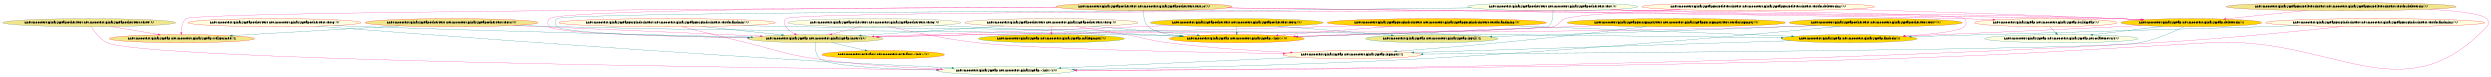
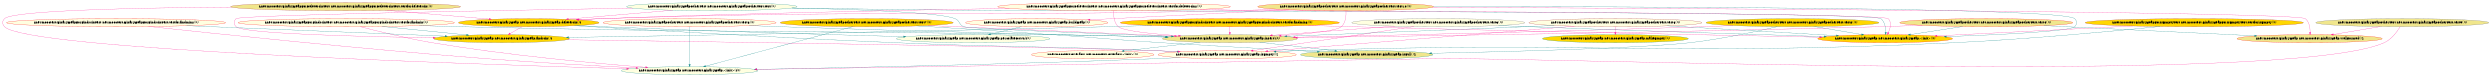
edge "Lnet/mooctest/BinaryHeap net.mooctest.BinaryHeap.findMin()I" -> "Lnet/mooctest/BinaryHeap net.mooctest.BinaryHeap.isEmpty()Z": color teal -> deeppink
node "Lnet/mooctest/Overflow net.mooctest.Overflow.<init>()V": fillcolor gold -> lightyellow
edge "Lnet/mooctest/BinaryHeap net.mooctest.BinaryHeap.insert(I)V" -> "Lnet/mooctest/BinaryHeap net.mooctest.BinaryHeap.<init>(I)V": now "Lnet/mooctest/BinaryHeap net.mooctest.BinaryHeap.insert(I)V" -> "Lnet/mooctest/BinaryHeap net.mooctest.BinaryHeap.isFull()Z"
